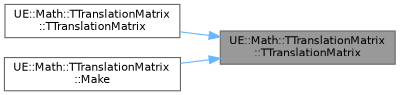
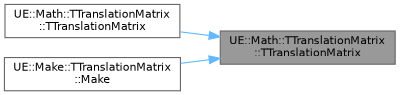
node "UE::Math::TTranslationMatrix ::Make": label "UE::Math::TTranslationMatrix ::Make" -> "UE::Make::TTranslationMatrix ::Make"
